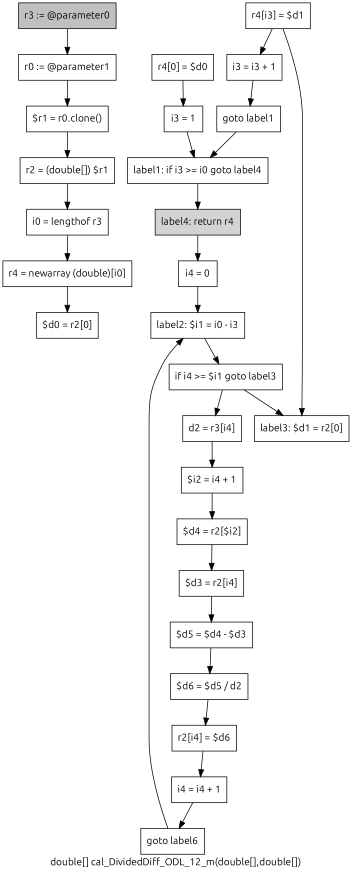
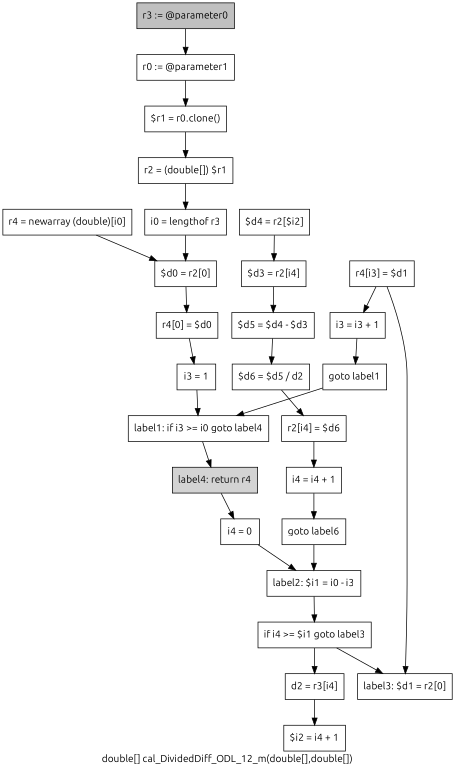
edge "i0 = lengthof r3" -> "r4 = newarray (double)[i0]": now "i0 = lengthof r3" -> "$d0 = r2[0]"
edge "$d0 = r2[0]" -> "r4[0] = $d0": added
edge "$i2 = i4 + 1" -> "$d4 = r2[$i2]": removed
